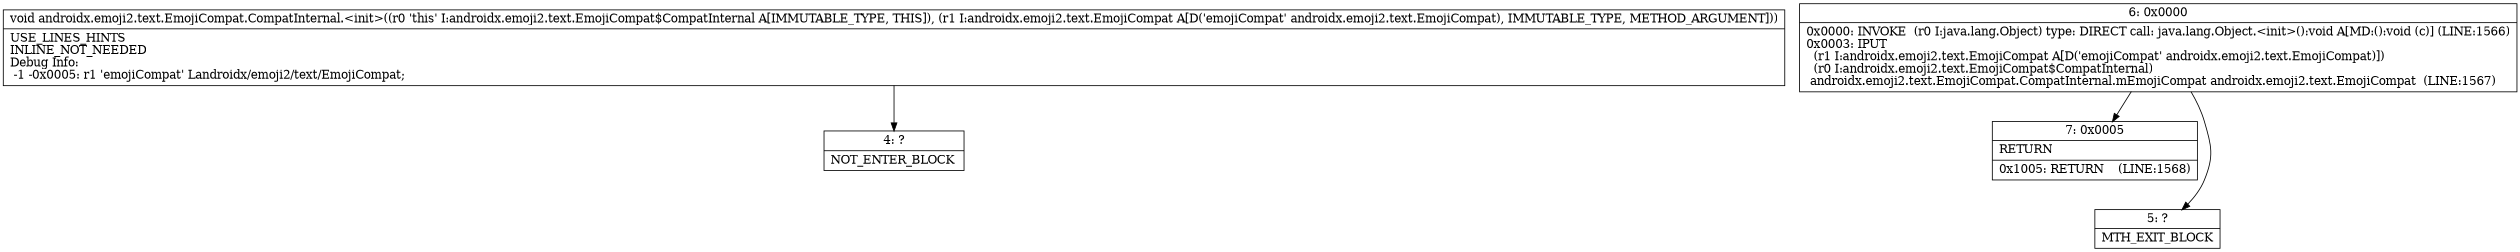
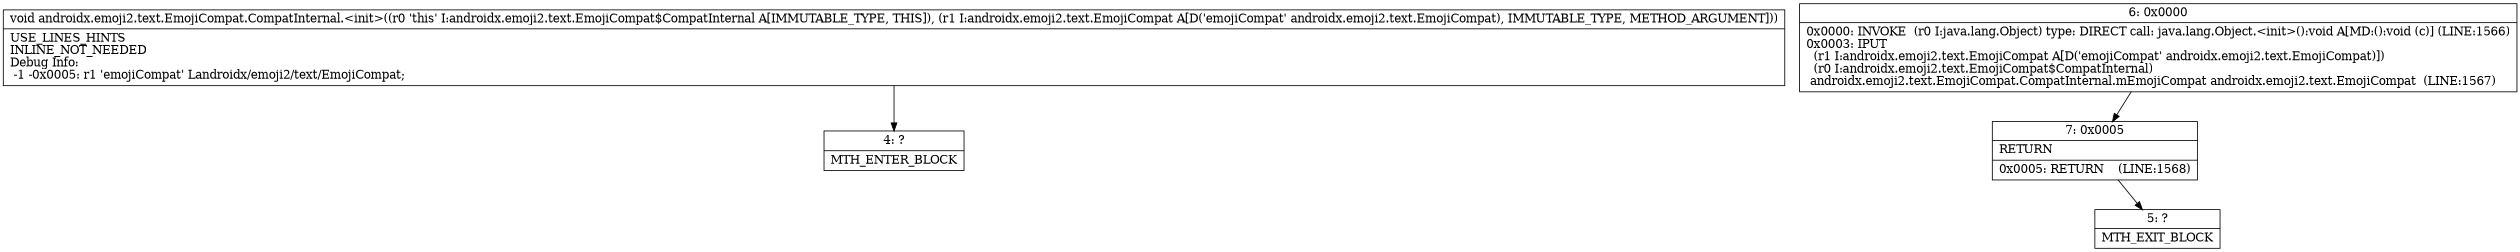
edge "6: 0x0000" -> "5: ?": now "7: 0x0005" -> "5: ?"
node "4: ?": text "NOT_ENTER_BLOCK" -> "MTH_ENTER_BLOCK"
node "7: 0x0005": text "0x1005: RETURN    (LINE:1568)" -> "0x0005: RETURN    (LINE:1568)"
